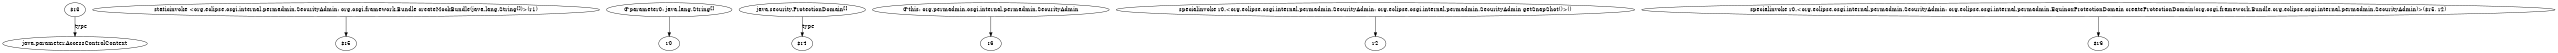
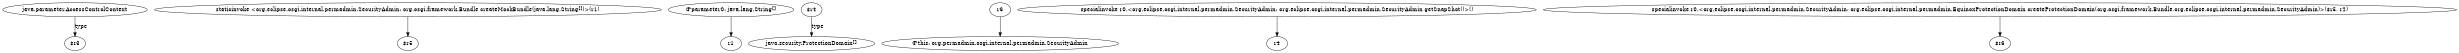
edge "$r3" -> "java.parameter.AccessControlContext": reversed
edge "java.security.ProtectionDomain[]" -> "$r4": reversed
edge "@this: org.permadmin.osgi.internal.permadmin.SecurityAdmin" -> "r6": reversed
node "r0": label "r0" -> "r1"
node "r2": label "r2" -> "r4"
